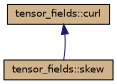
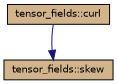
edge "tensor_fields::skew" -> "tensor_fields::curl": reversed
